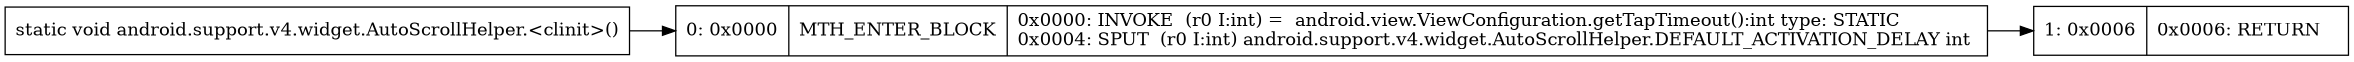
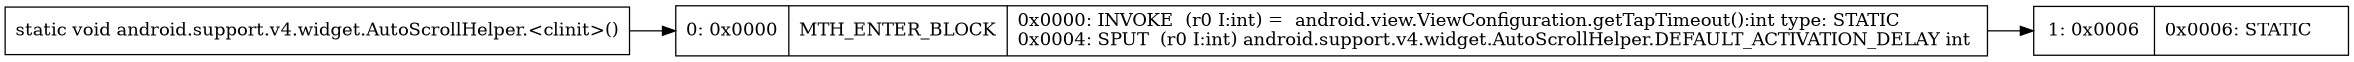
node "1: 0x0006": text "0x0006: RETURN" -> "0x0006: STATIC"
